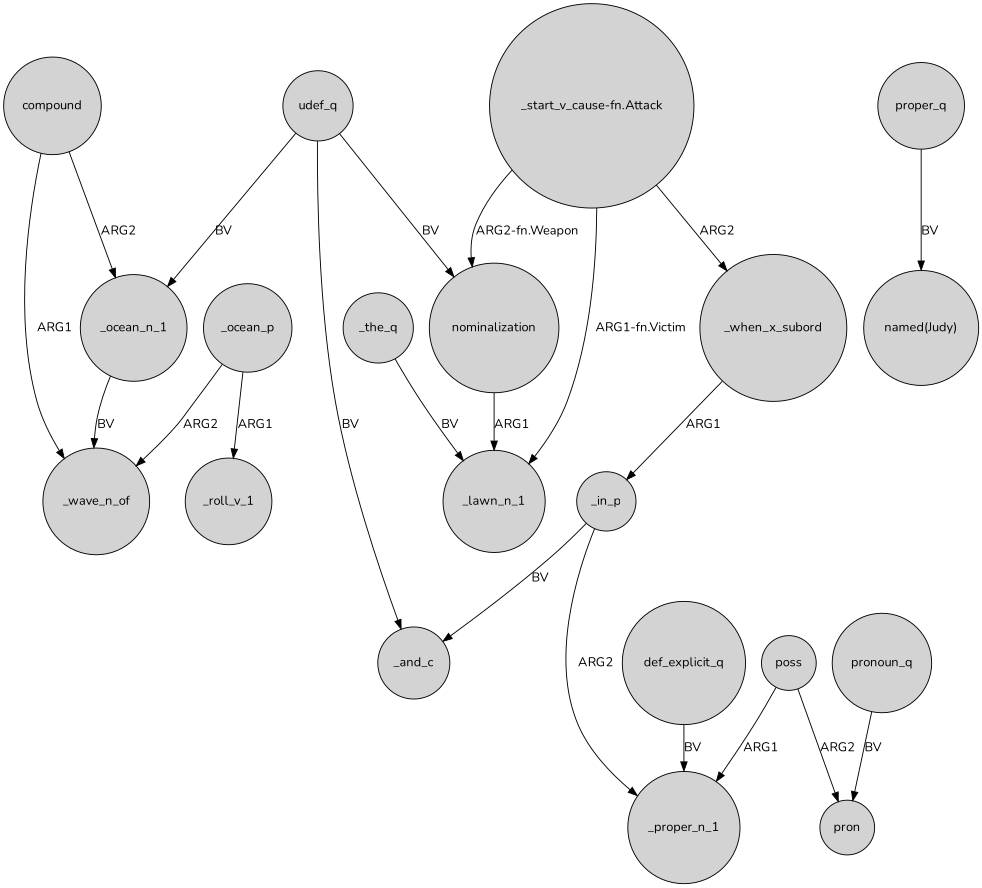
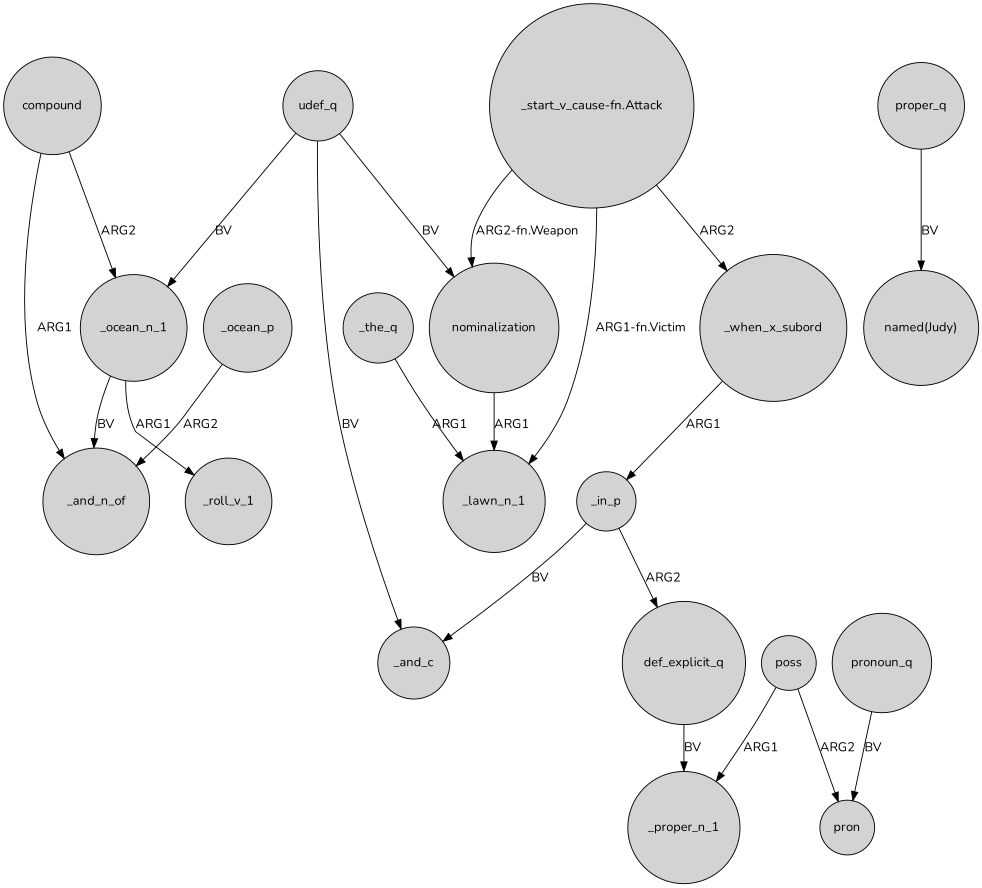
edge "_ocean_p" -> "_roll_v_1": now "_ocean_n_1" -> "_roll_v_1"
edge "_the_q" -> "_lawn_n_1": label "BV" -> "ARG1"
node "_wave_n_of": label "_wave_n_of" -> "_and_n_of"
edge "_in_p" -> "_proper_n_1": now "_in_p" -> "def_explicit_q"
